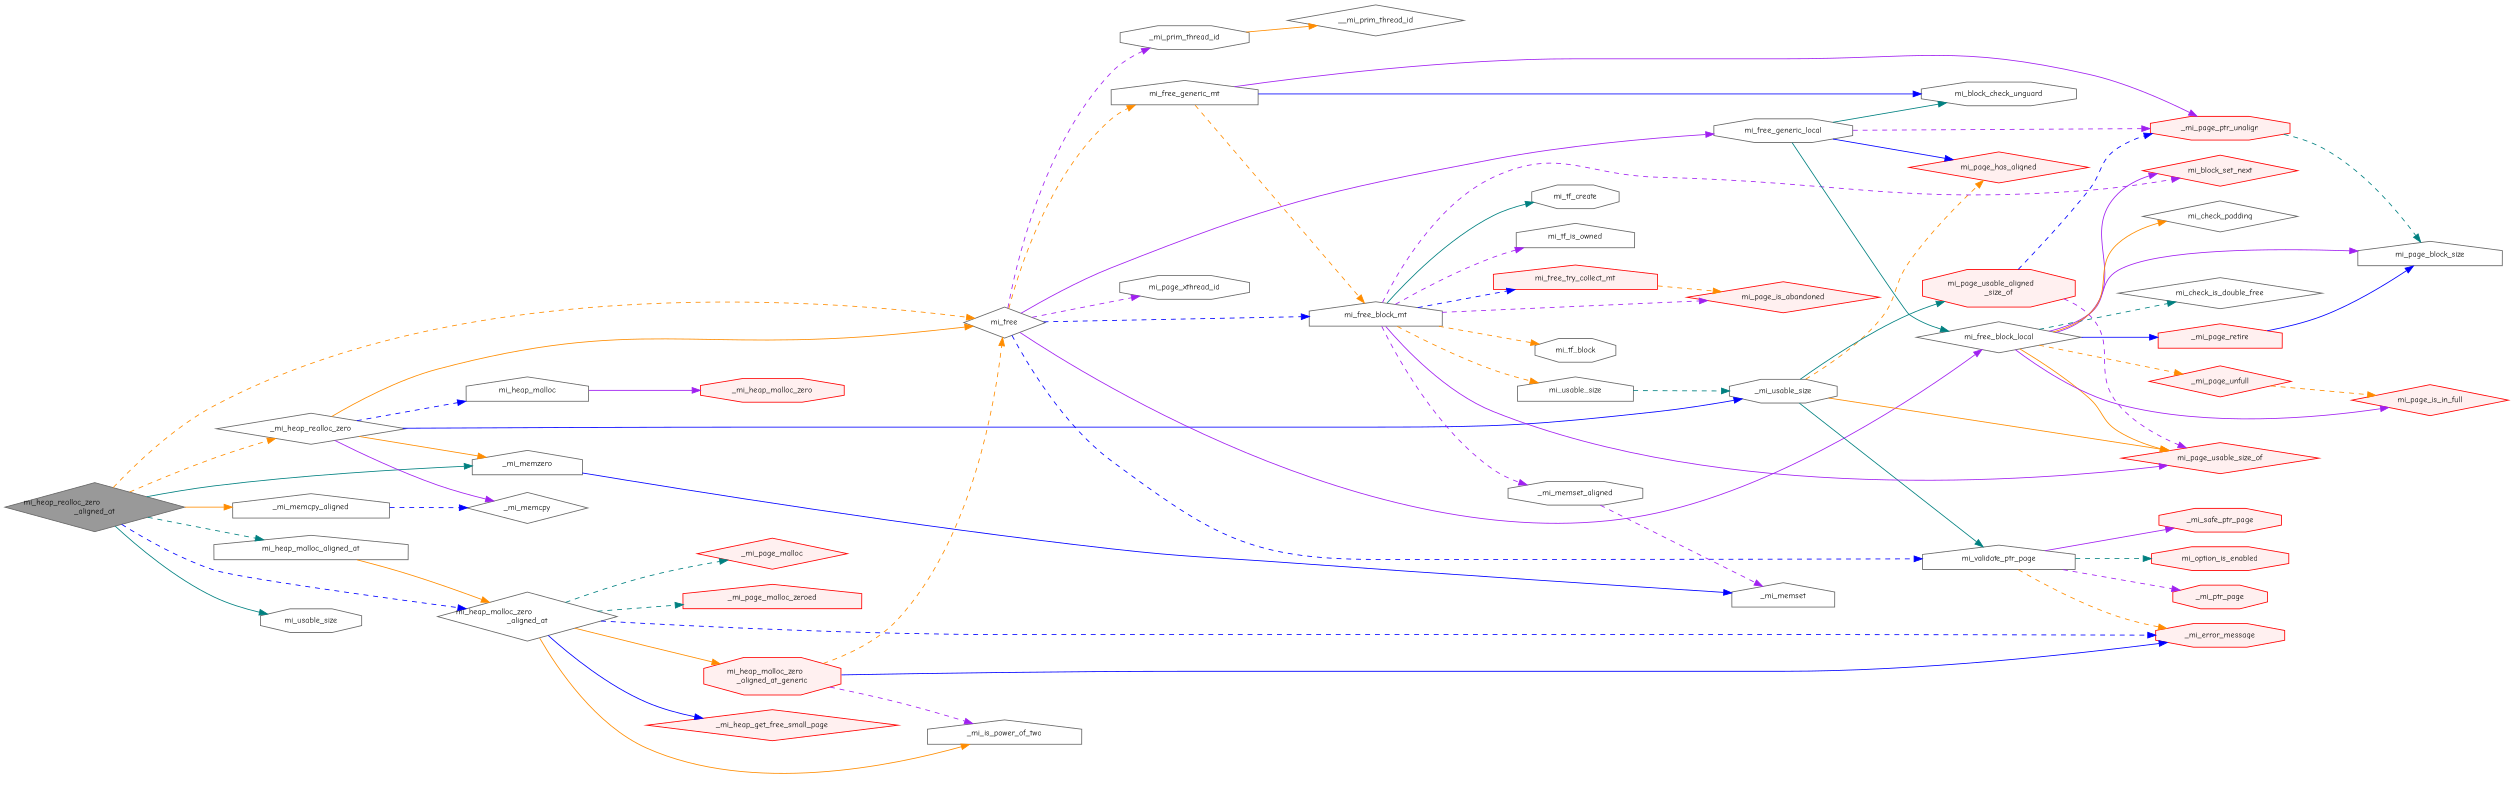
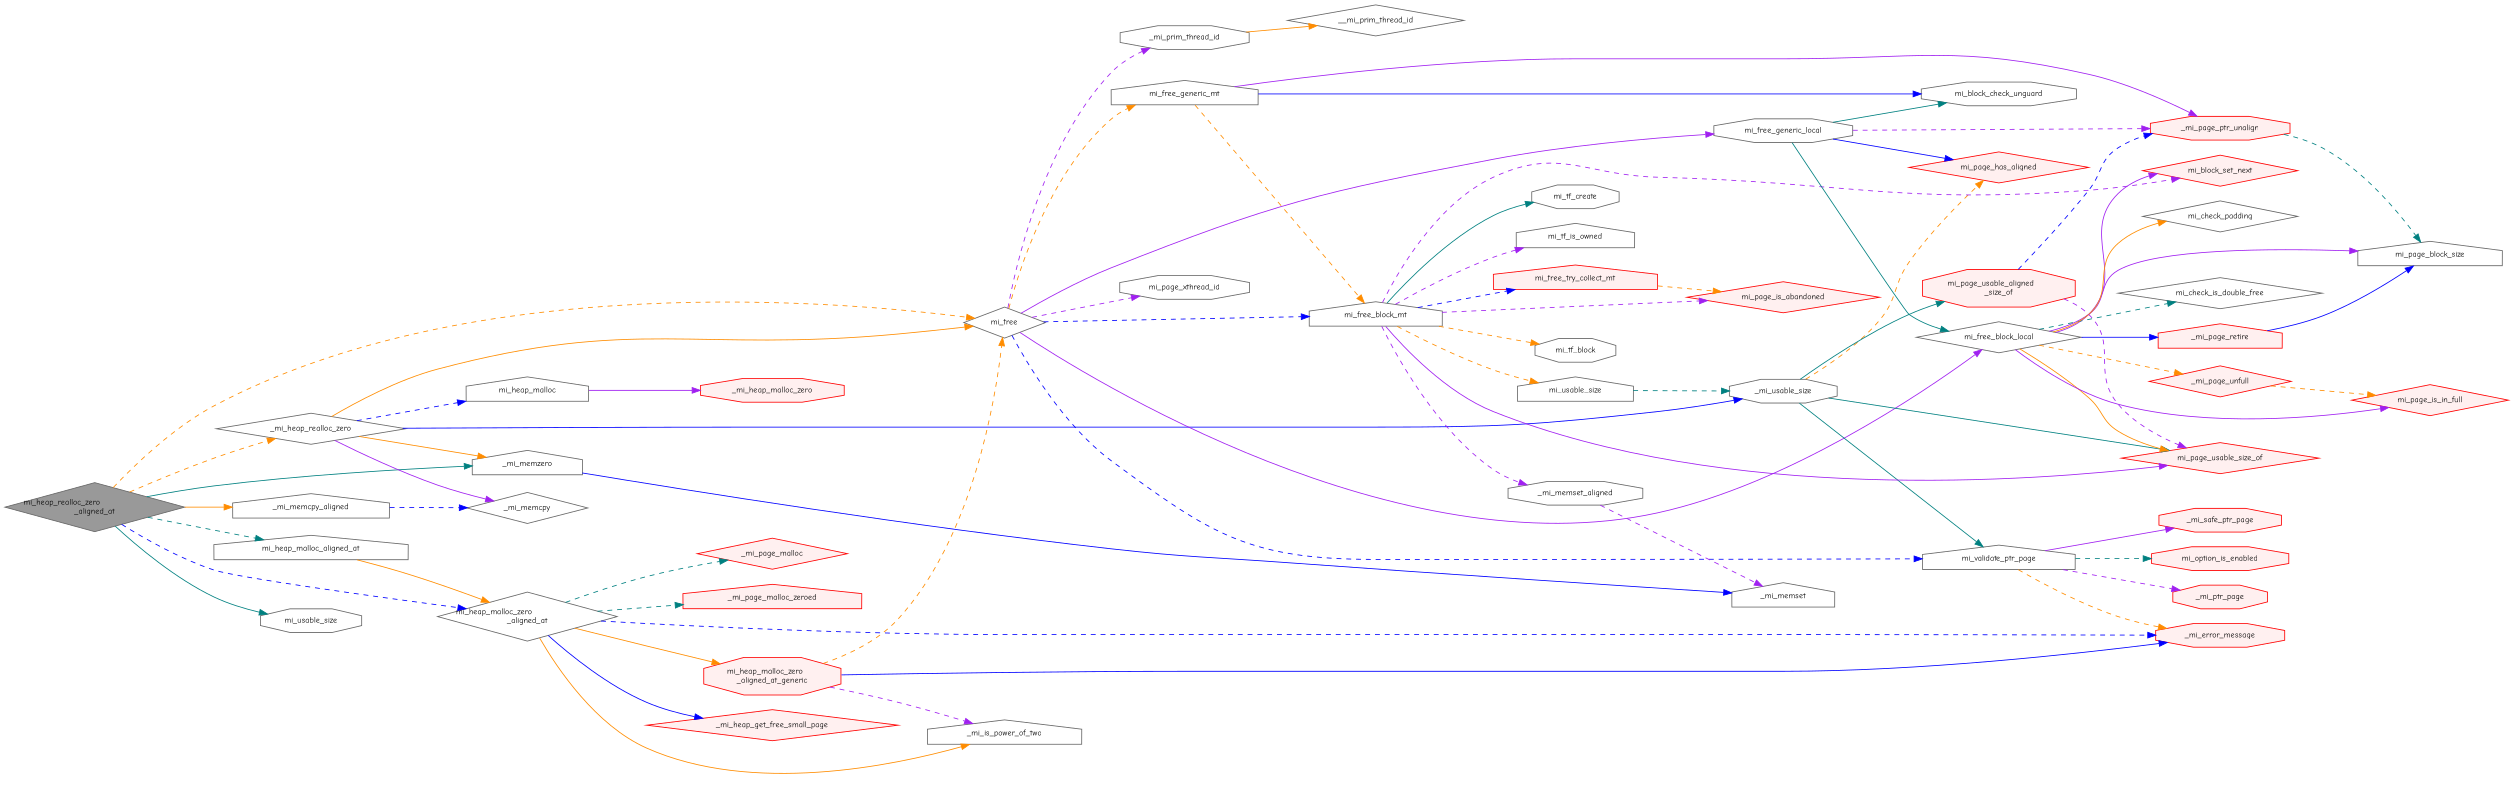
edge "_mi_usable_size" -> "mi_page_usable_size_of": color darkorange -> teal
